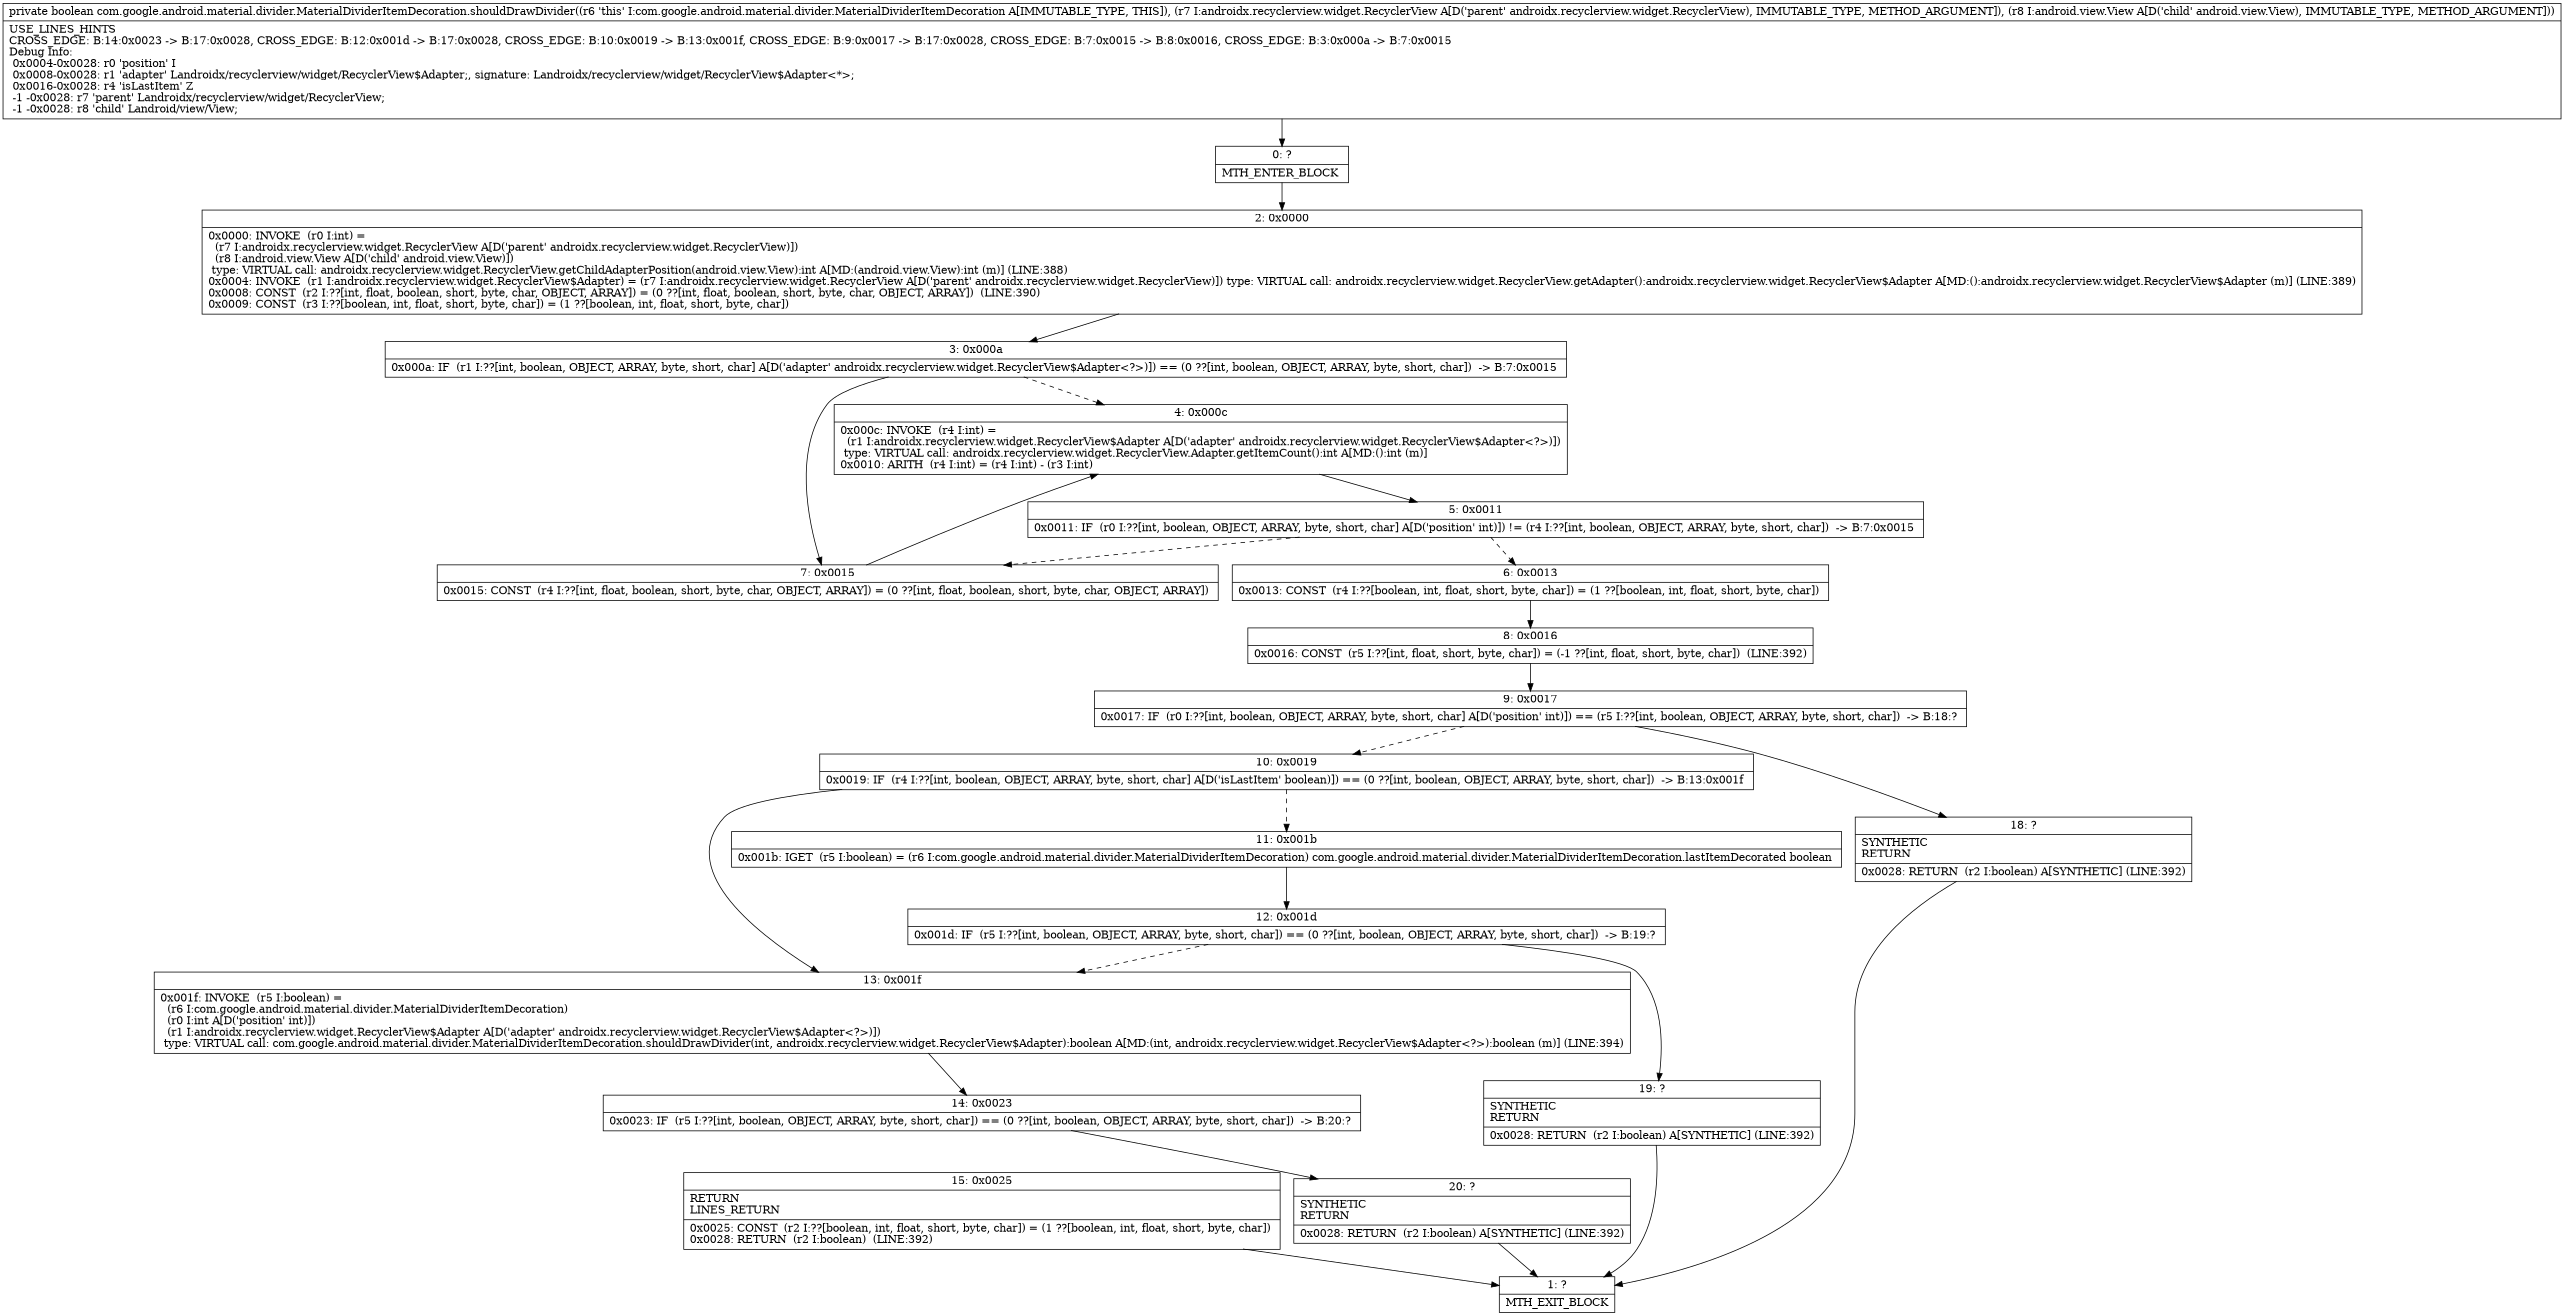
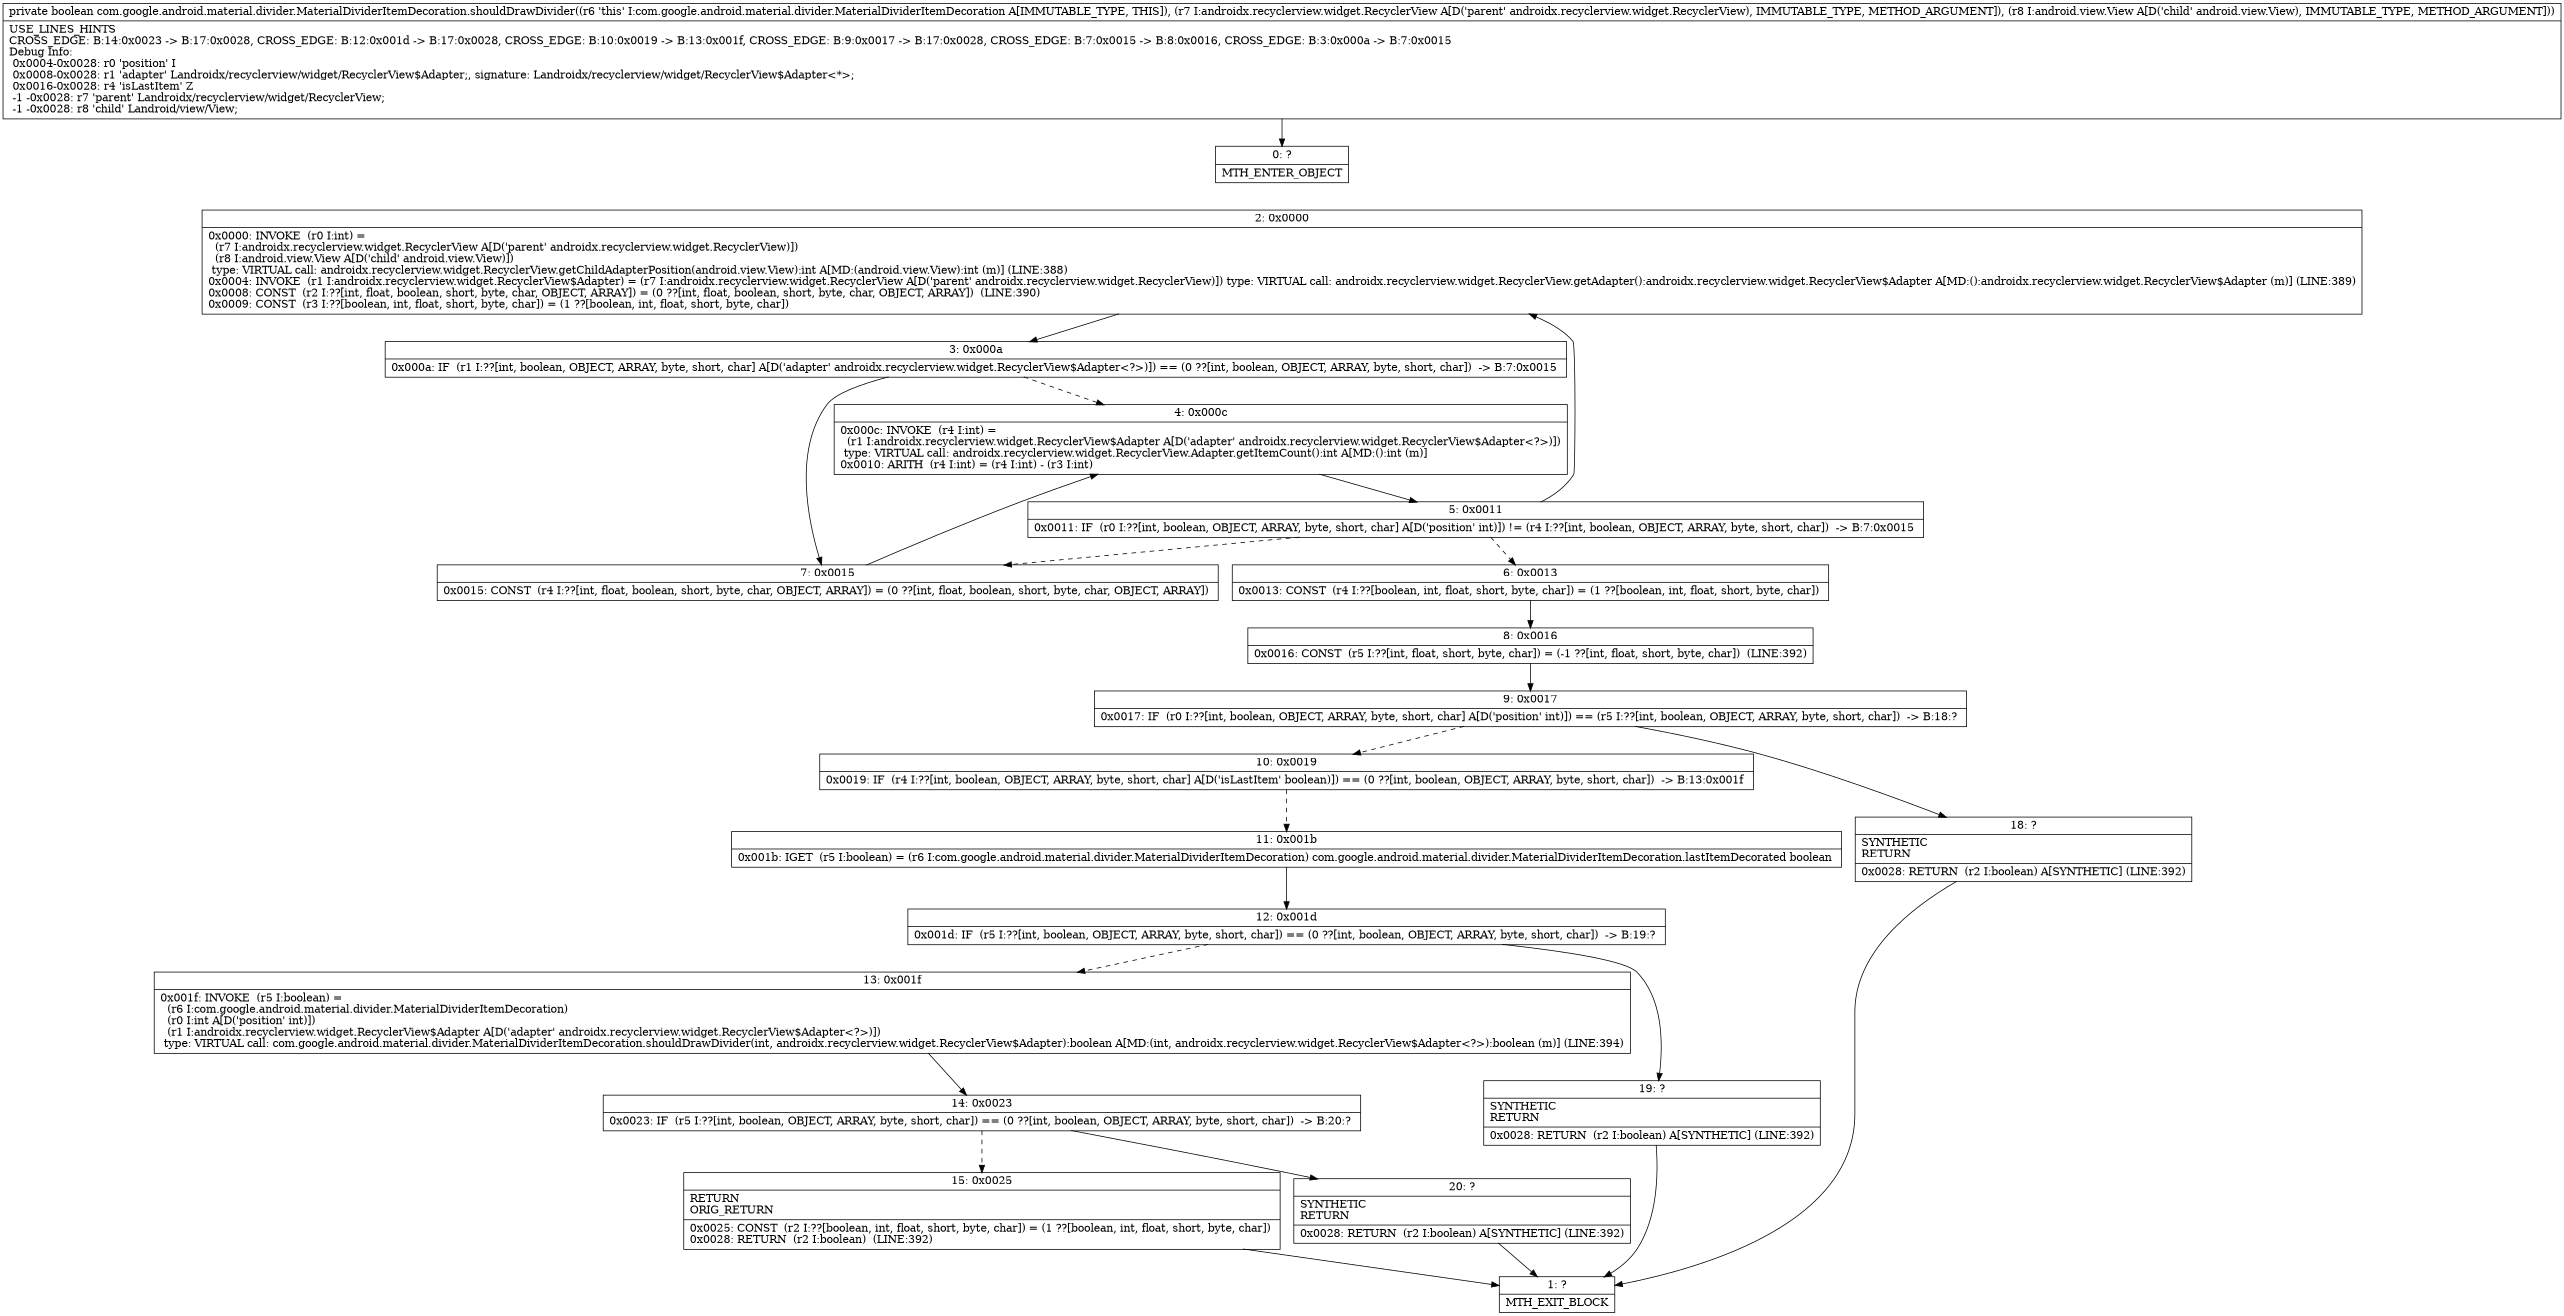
node "0: ?": text "MTH_ENTER_BLOCK" -> "MTH_ENTER_OBJECT"
edge "0: ?" -> "2: 0x0000": now "5: 0x0011" -> "2: 0x0000"
edge "10: 0x0019" -> "13: 0x001f": removed
edge "14: 0x0023" -> "15: 0x0025": added
node "15: 0x0025": text "LINES_RETURN" -> "ORIG_RETURN"
